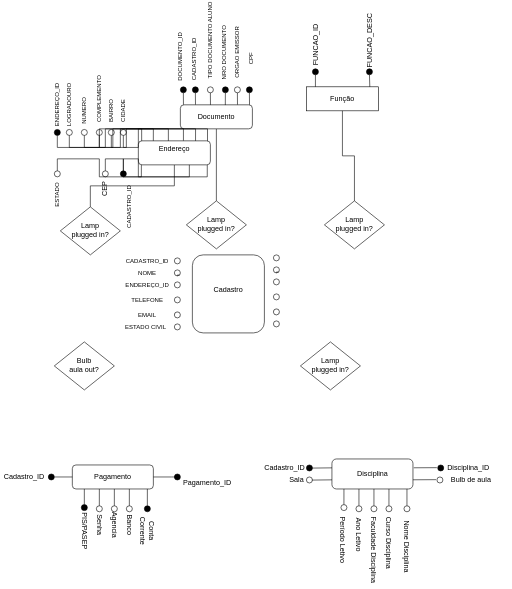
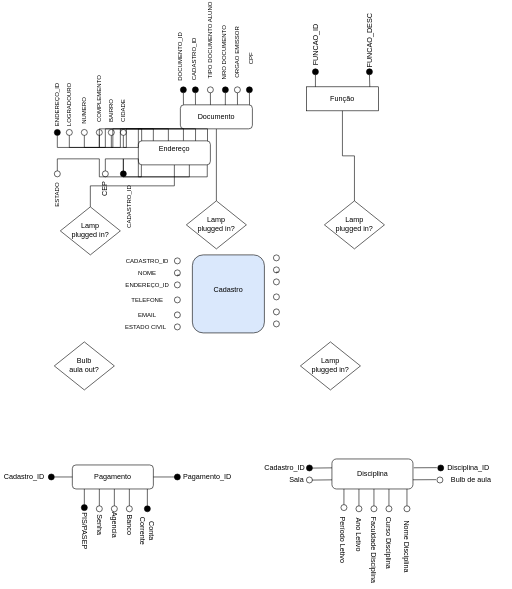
node "Cadastro": fillcolor #ffffff -> #dae8fc
node "Pagamento_ID": moved (207, 483) -> (207, 477)
